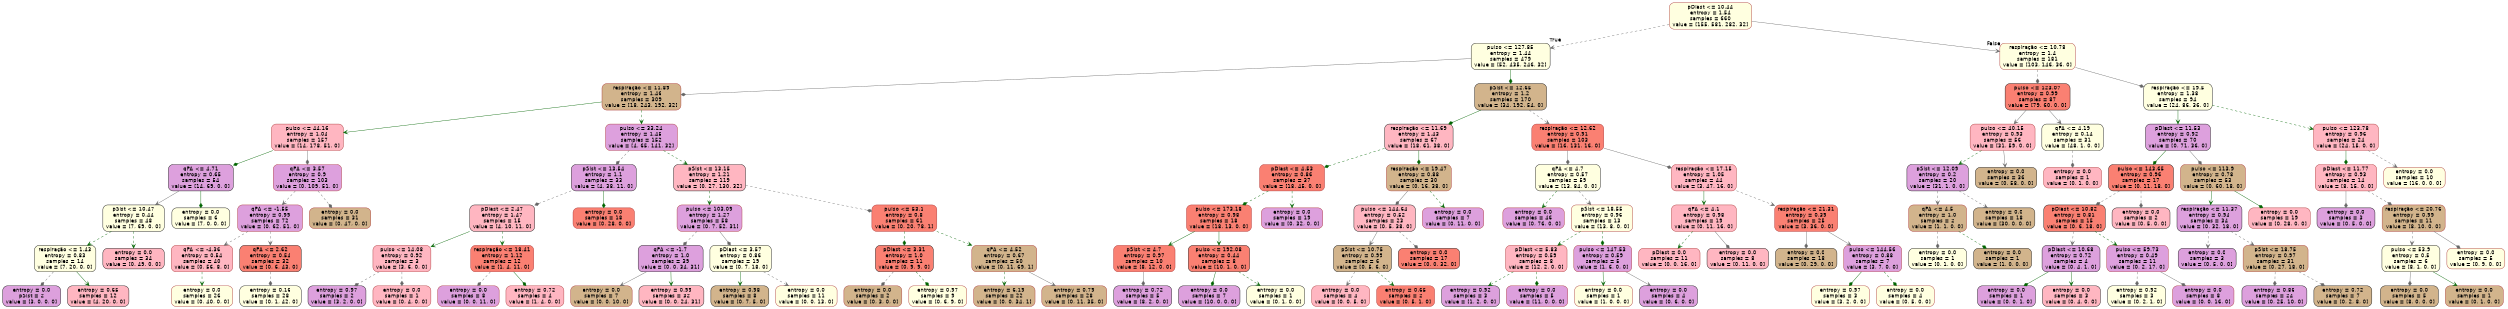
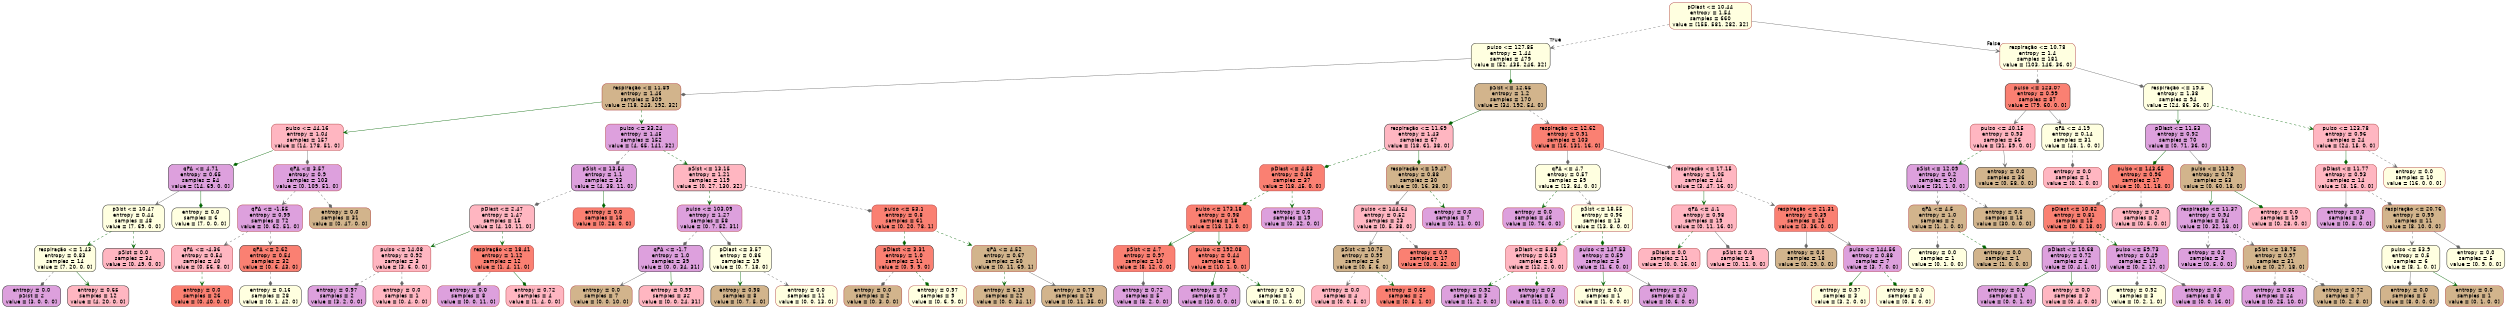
node "entropy = 0.0 samples = 34 value = [0, 49, 0, 0]": label "entropy = 0.0 samples = 34 value = [0, 49, 0, 0]" -> "pSist = 0.0 samples = 34 value = [0, 49, 0, 0]"
node "entropy = 0.0 samples = 8 value = [0, 11, 0, 0]": label "entropy = 0.0 samples = 8 value = [0, 11, 0, 0]" -> "pSist = 0.0 samples = 8 value = [0, 11, 0, 0]"
node "entropy = 0.0 samples = 5 value = [0, 9, 0, 0]": color brown -> black
node "entropy = 0.0 samples = 26 value = [0, 40, 0, 0]": fillcolor lightyellow -> salmon
node "entropy = 0.79 samples = 28 value = [0, 11, 35, 0]": color brown -> black
